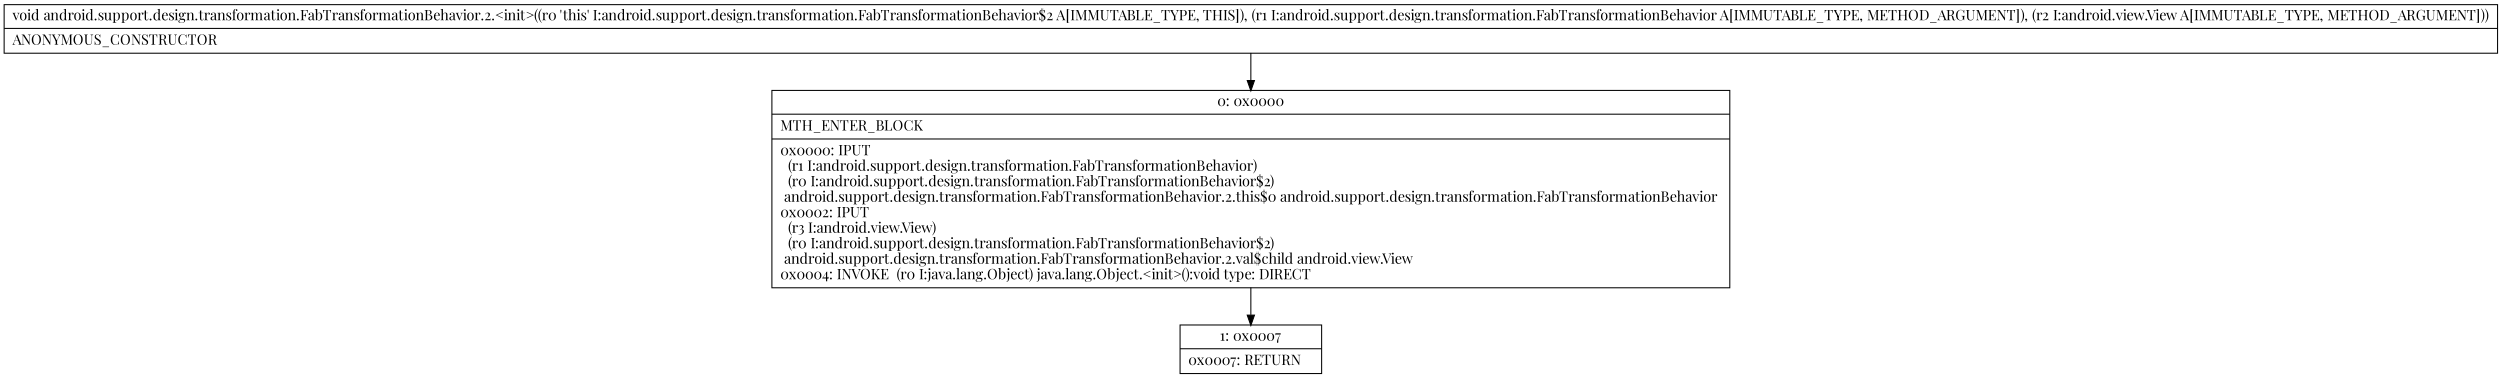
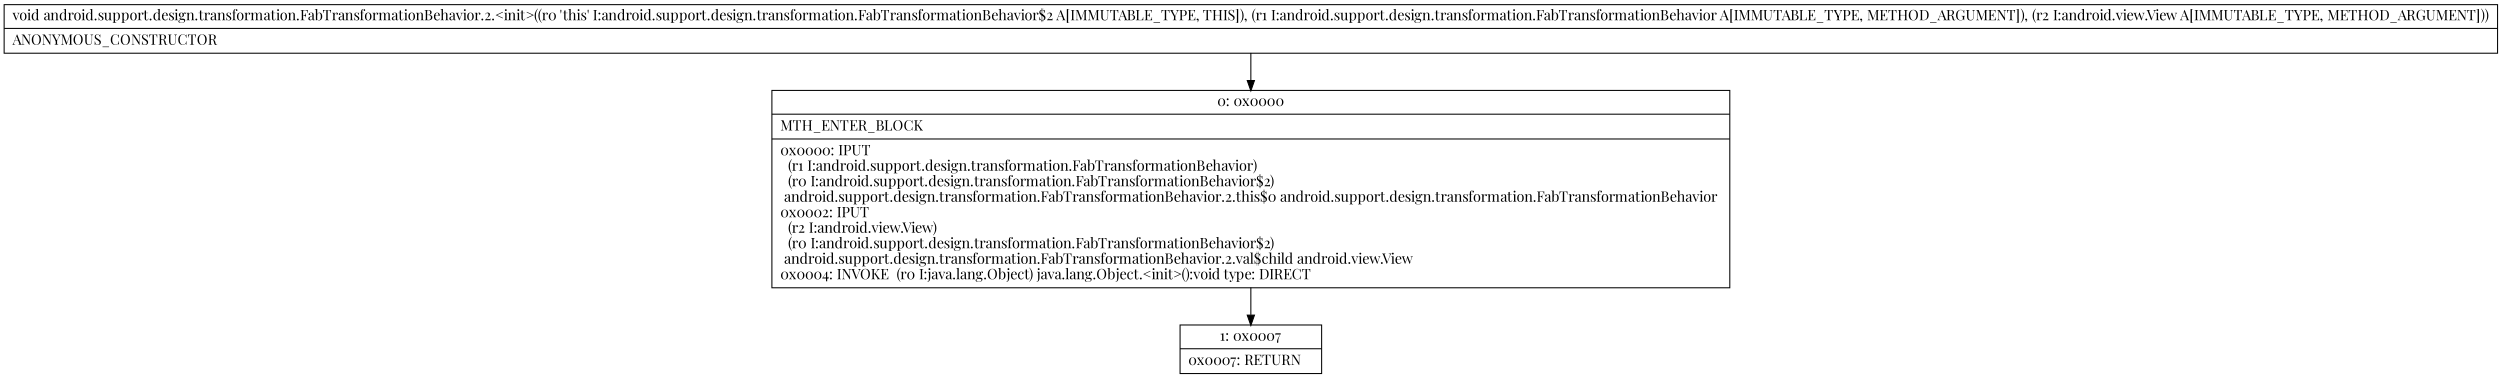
node "0: 0x0000": text "(r3 I:android.view.View)" -> "(r2 I:android.view.View)"
